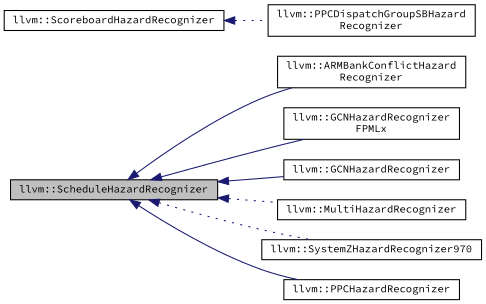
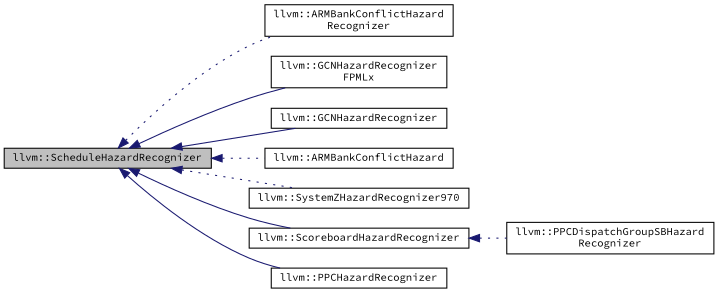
edge "llvm::ARMBankConflictHazard Recognizer" -> "llvm::ScheduleHazardRecognizer": style solid -> dotted
edge "llvm::ScoreboardHazardRecognizer" -> "llvm::ScheduleHazardRecognizer": added
node "llvm::MultiHazardRecognizer": label "llvm::MultiHazardRecognizer" -> "llvm::ARMBankConflictHazard"
